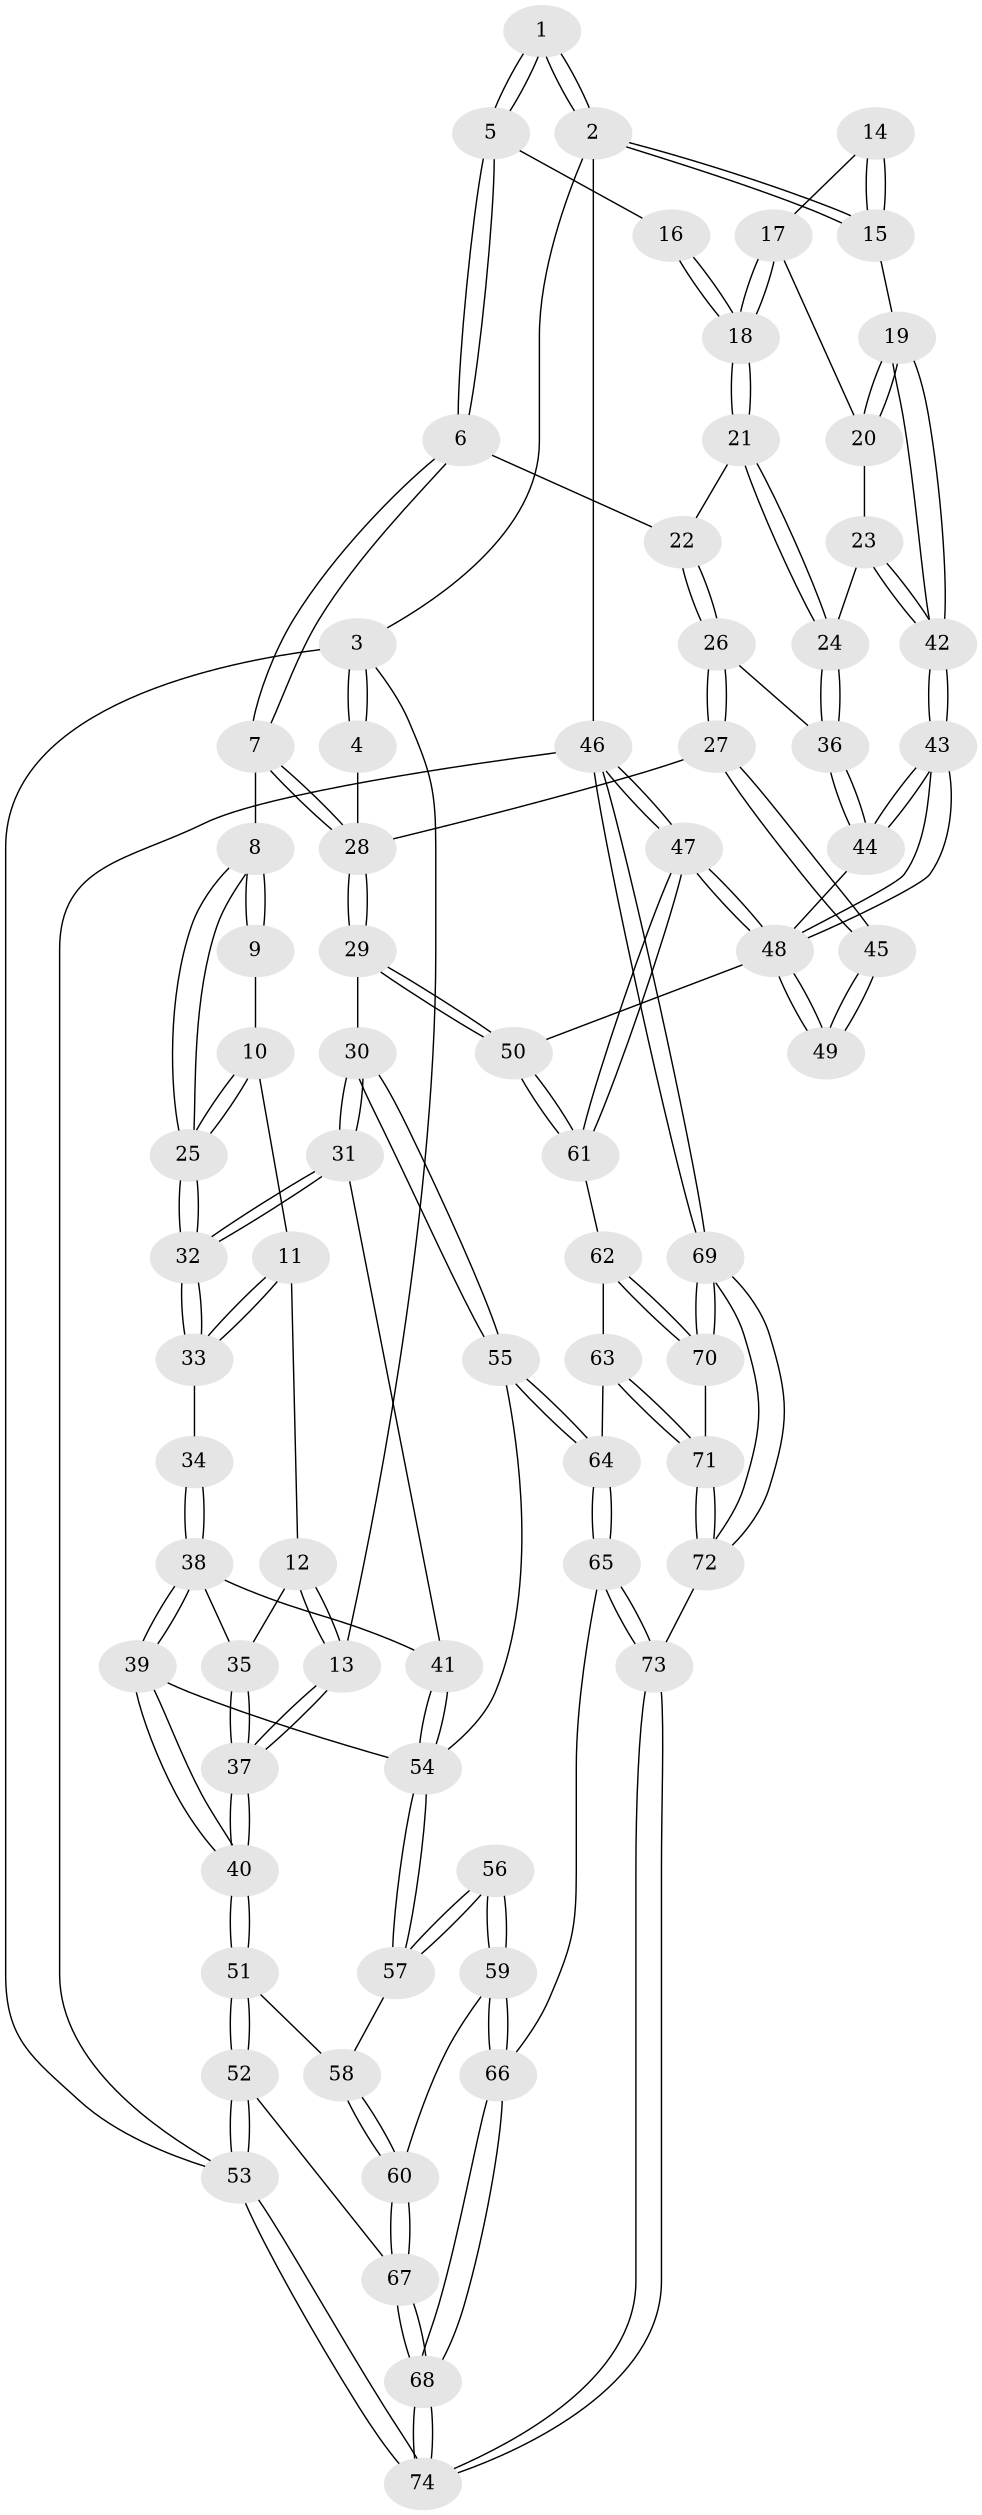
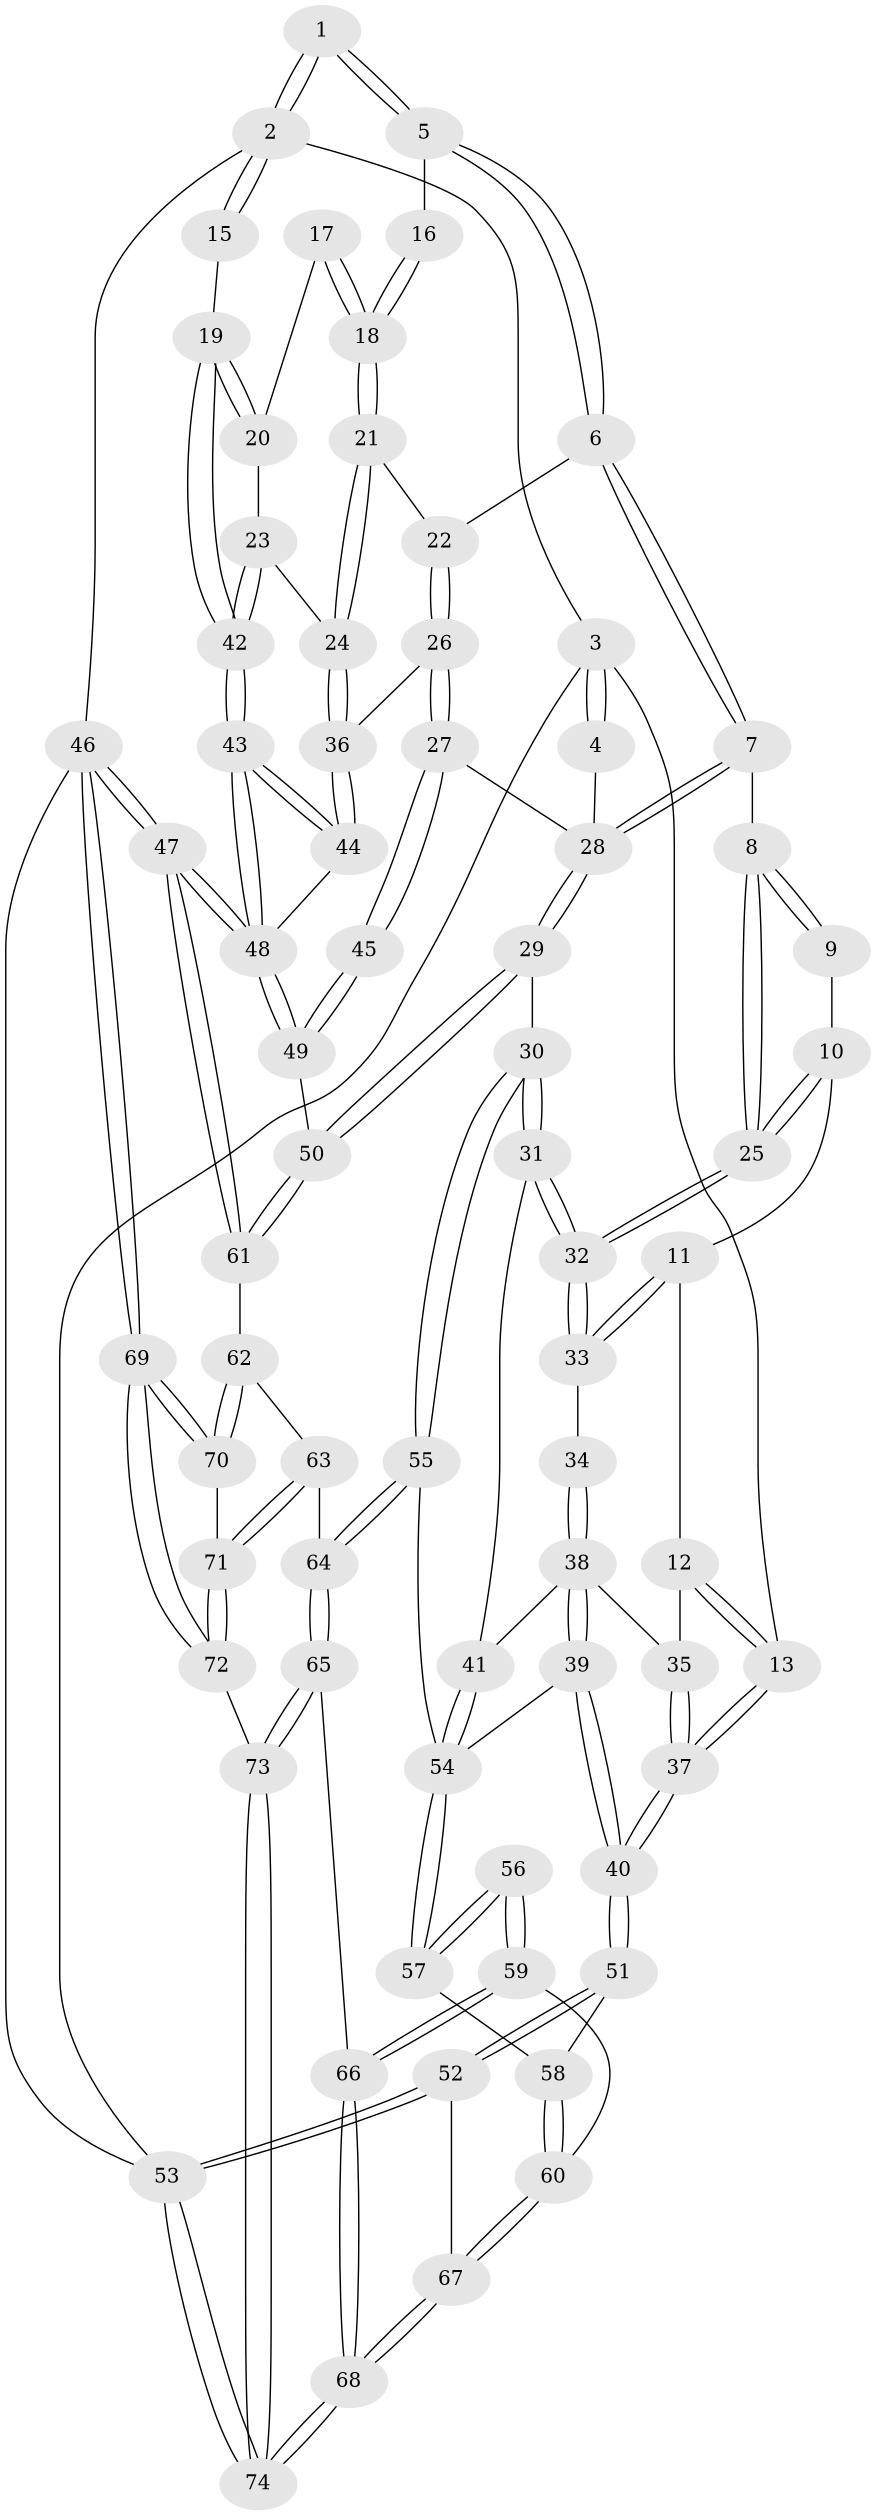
node "14": removed
edge "48" -- "50": now "49" -- "50"
